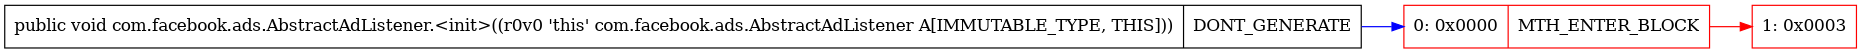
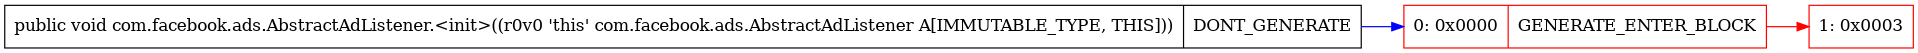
node "0: 0x0000": text "MTH_ENTER_BLOCK" -> "GENERATE_ENTER_BLOCK"
